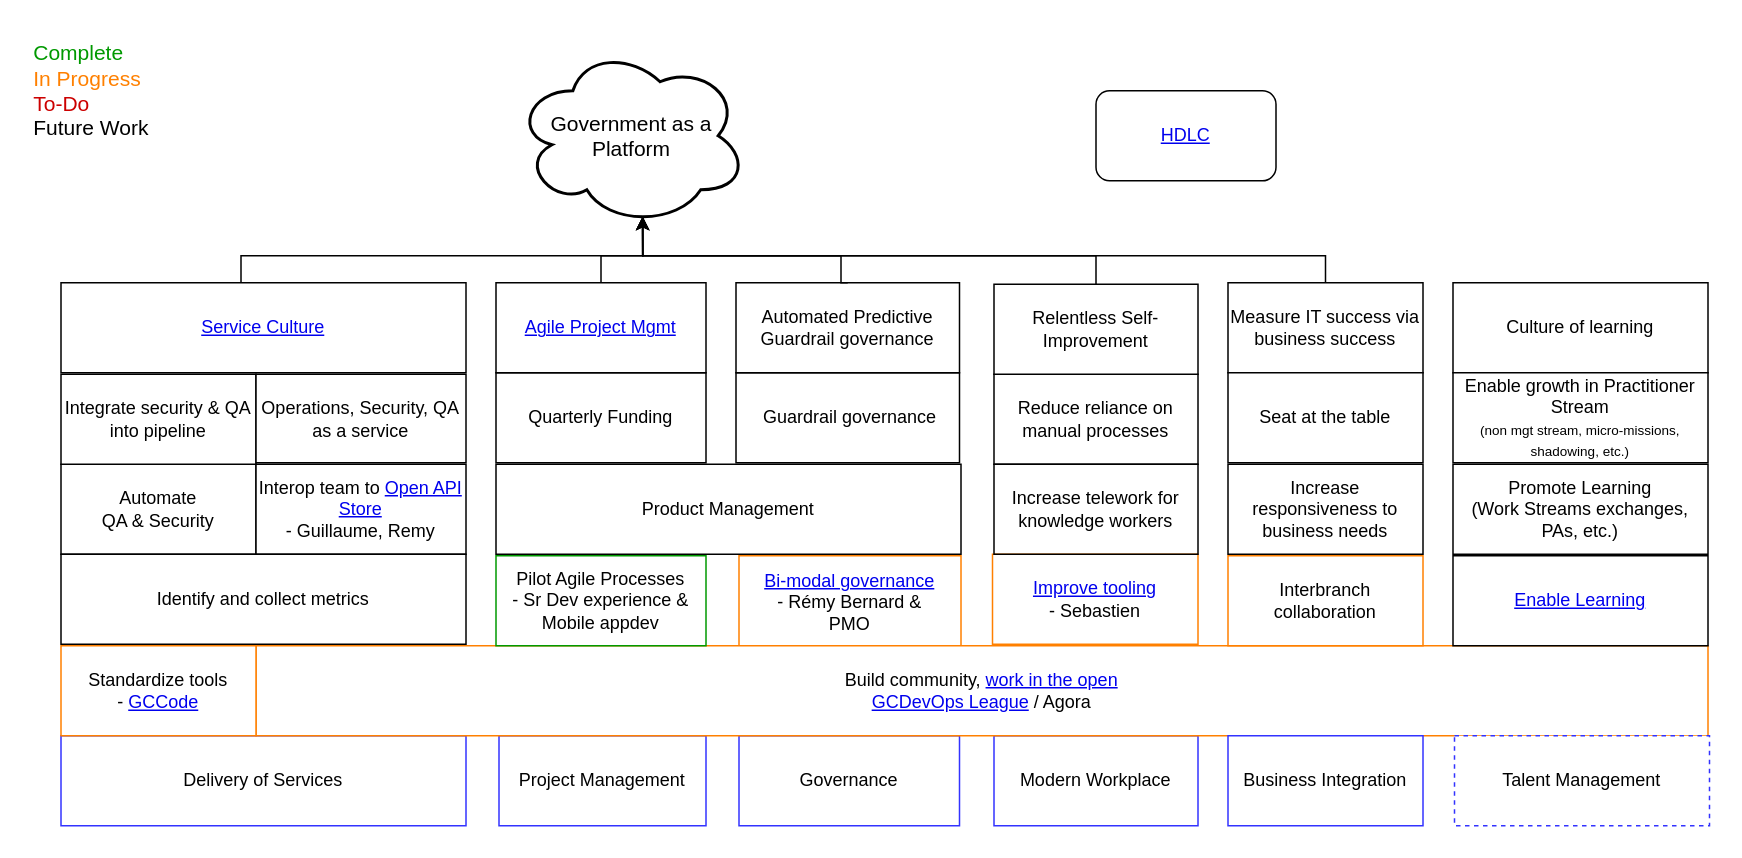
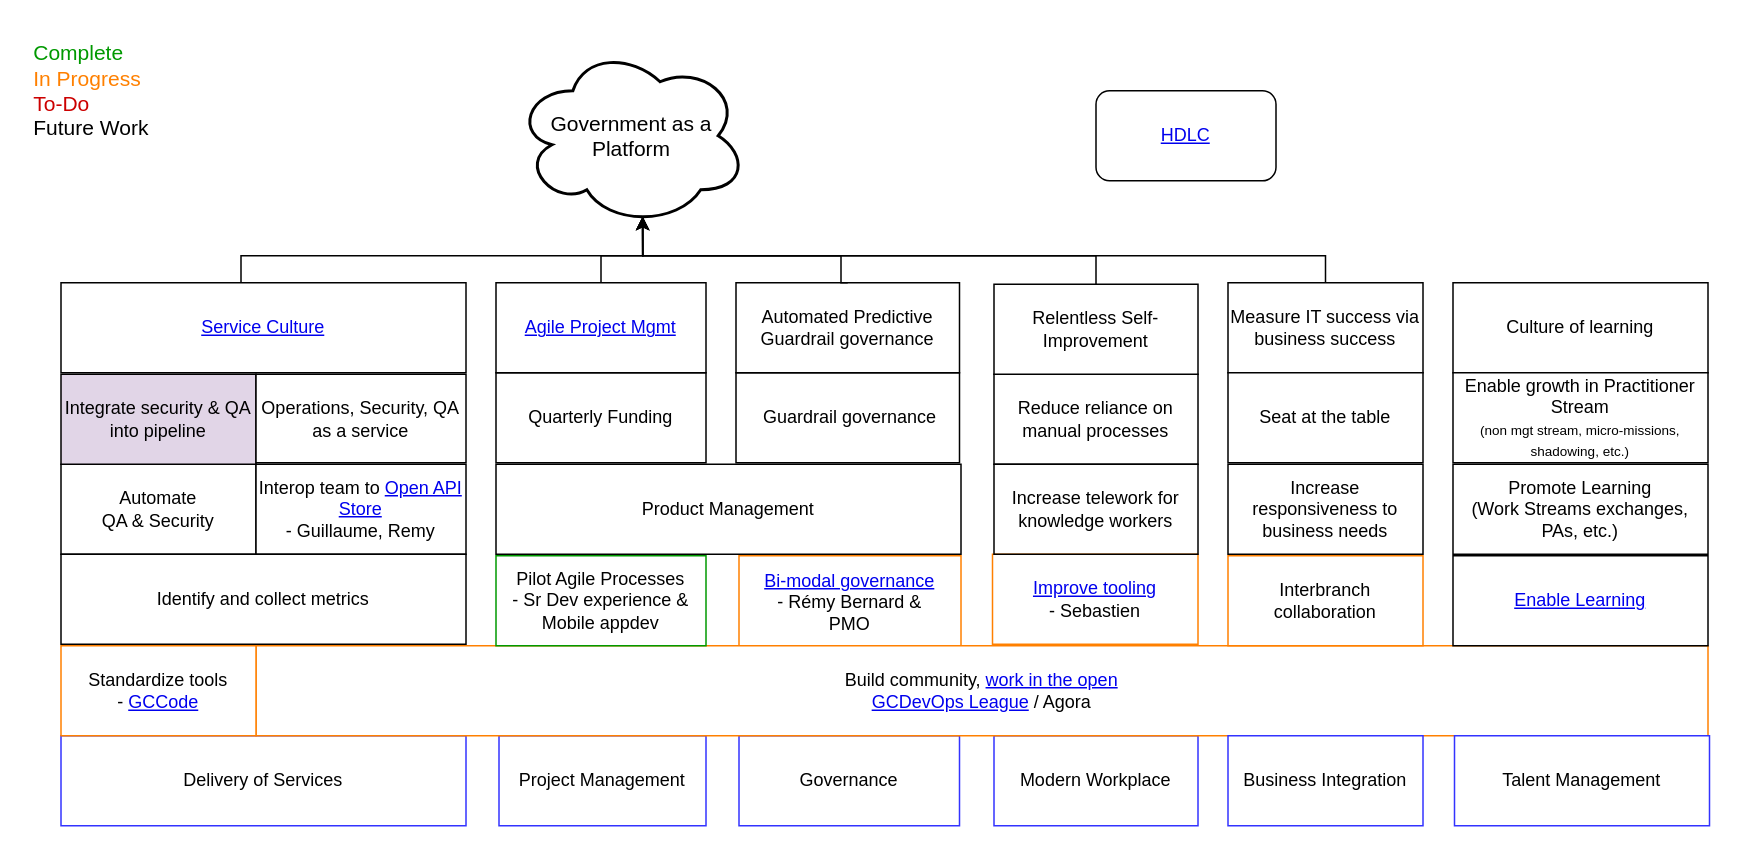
node "Integrate security & QA into pipeline": fillcolor #ffffff -> #e1d5e7
node "Talent Management": style dashed -> solid
